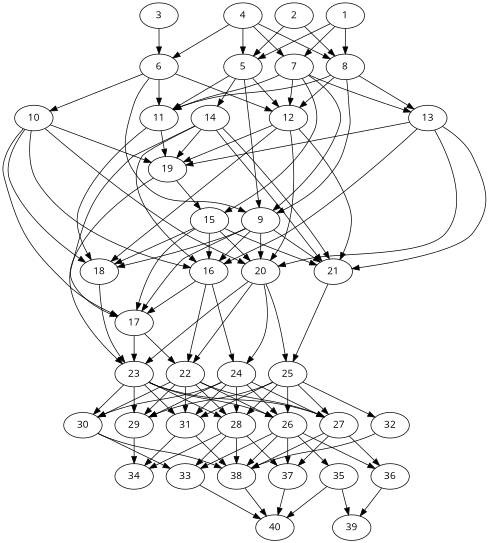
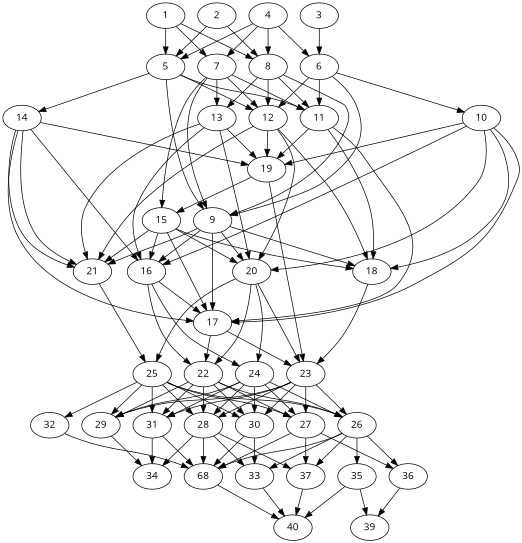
edge "11" -> "17": added
edge "25" -> "30": added
node "38": label "38" -> "68"
